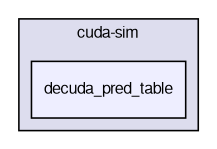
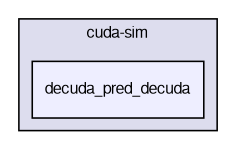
node "decuda_pred_table": label "decuda_pred_table" -> "decuda_pred_decuda"
